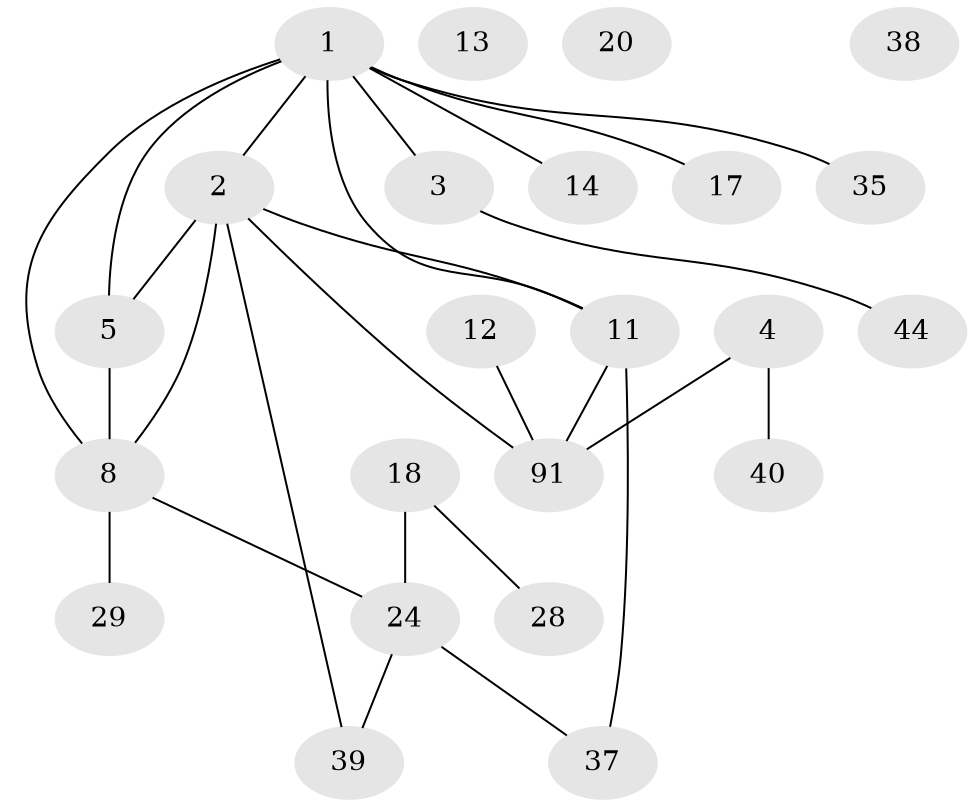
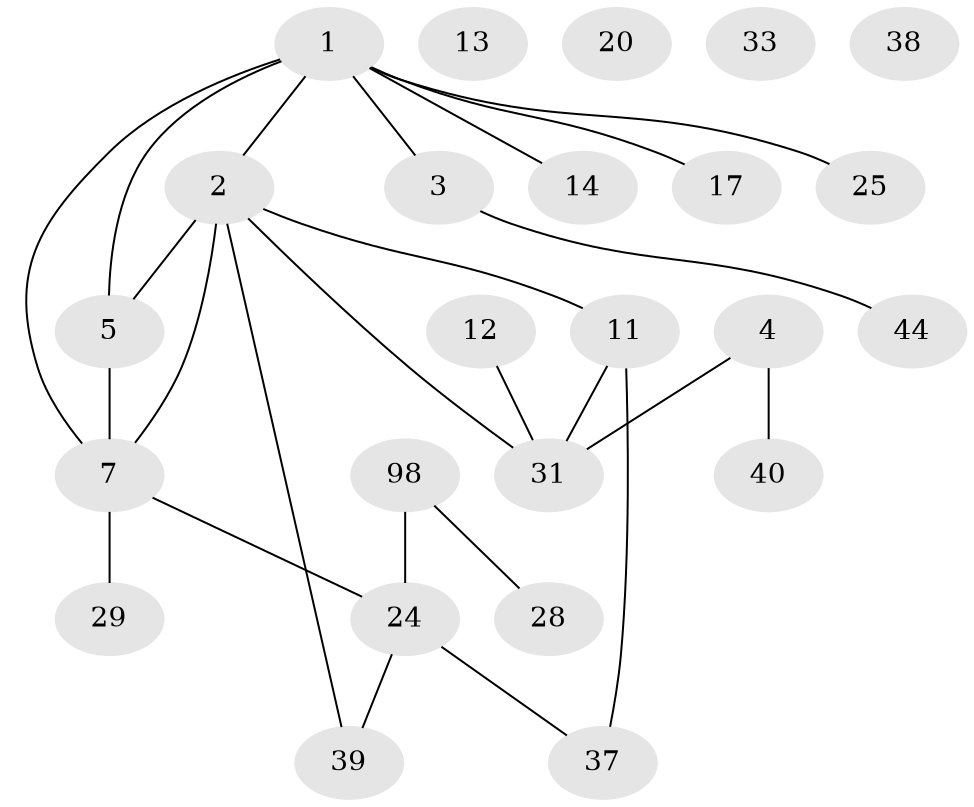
node "33": added
node "35": label "35" -> "25"
edge "1" -- "11": removed
node "8": label "8" -> "7"
node "18": label "18" -> "98"
node "91": label "91" -> "31"
